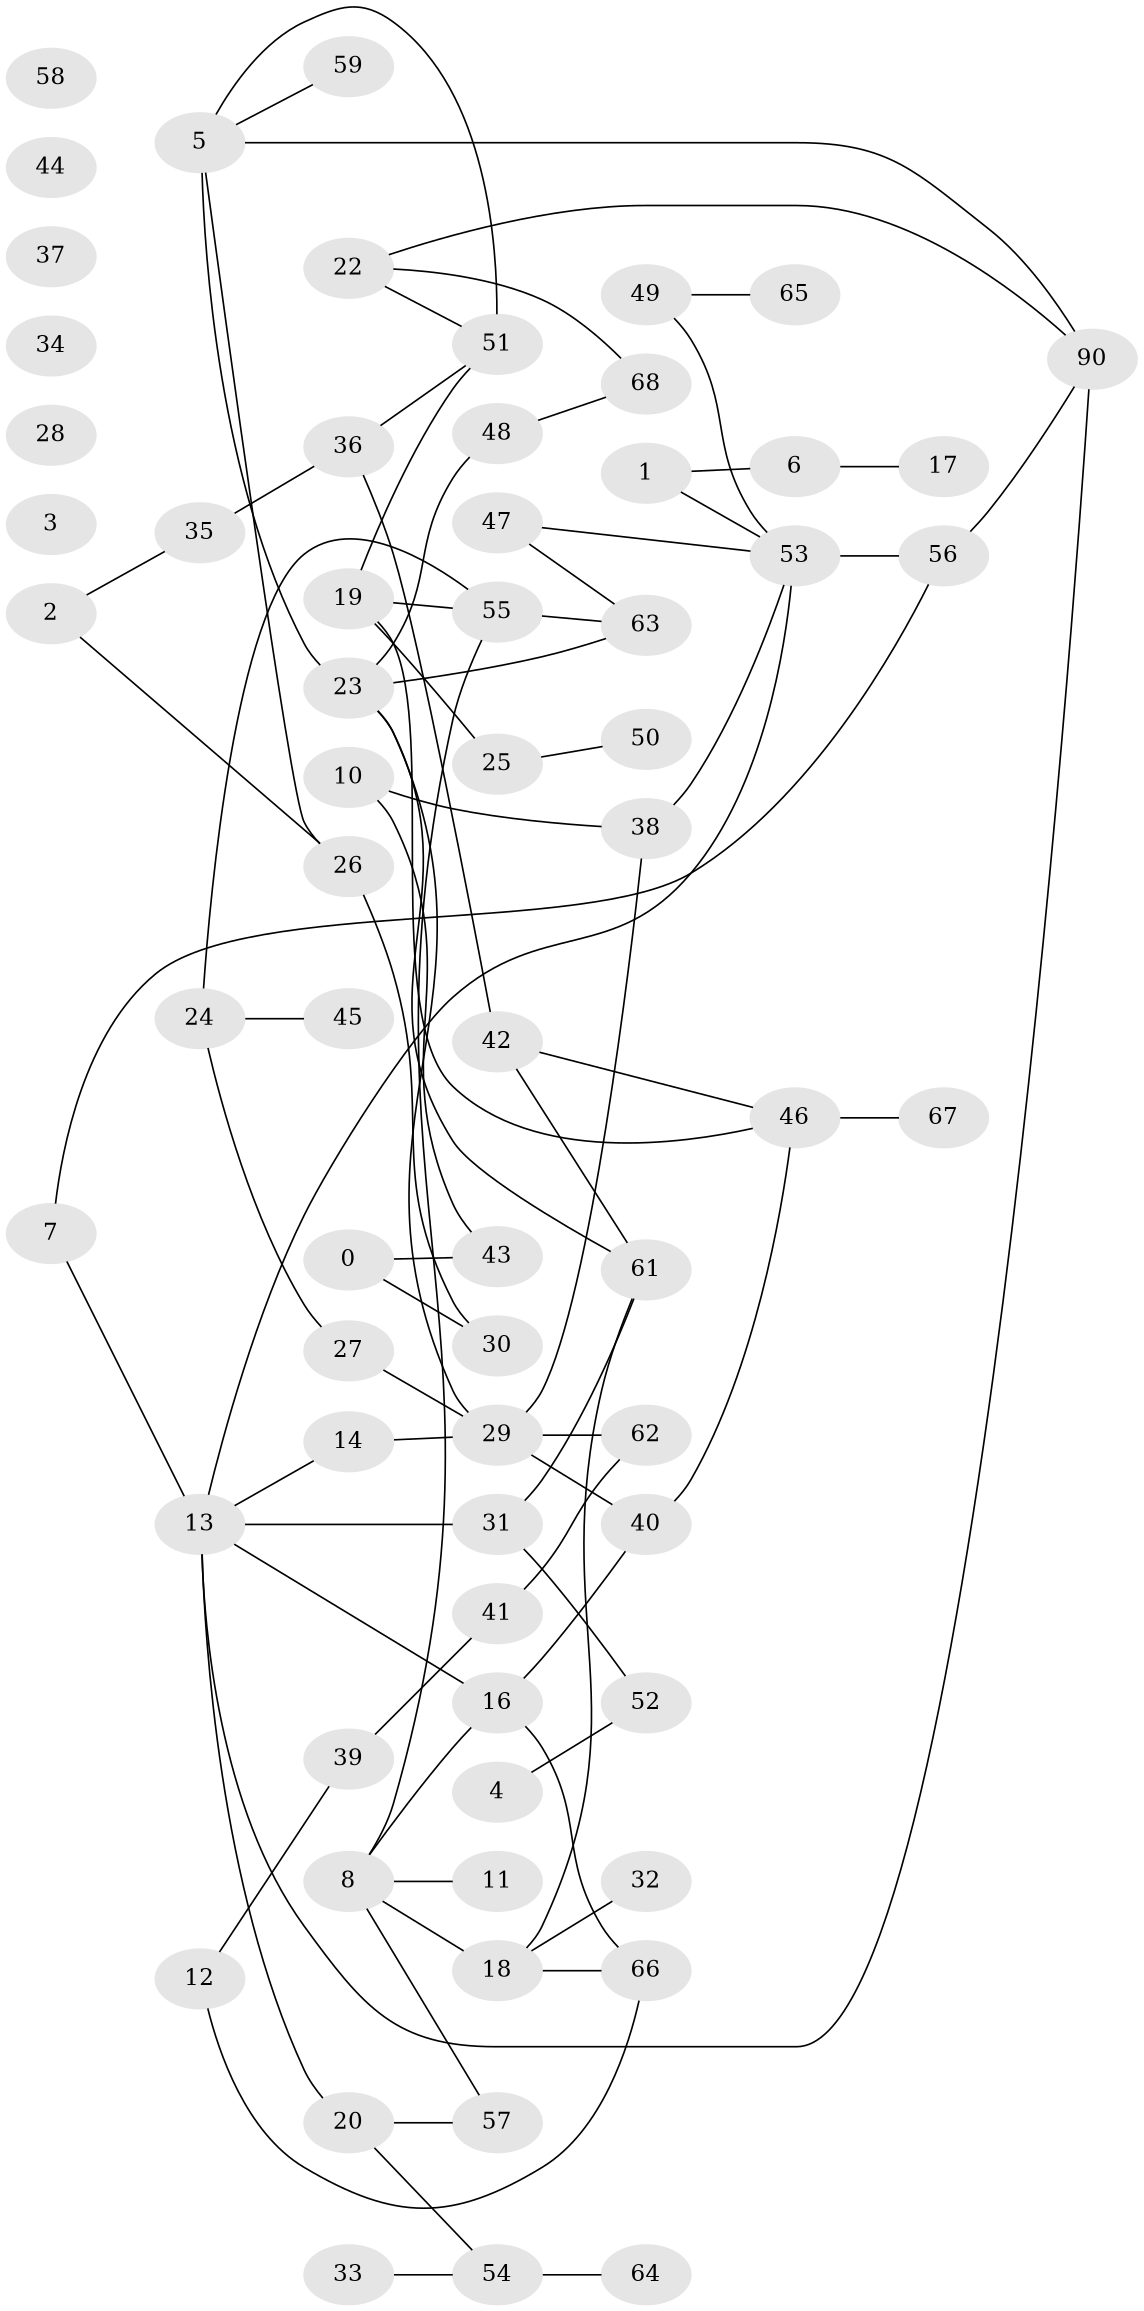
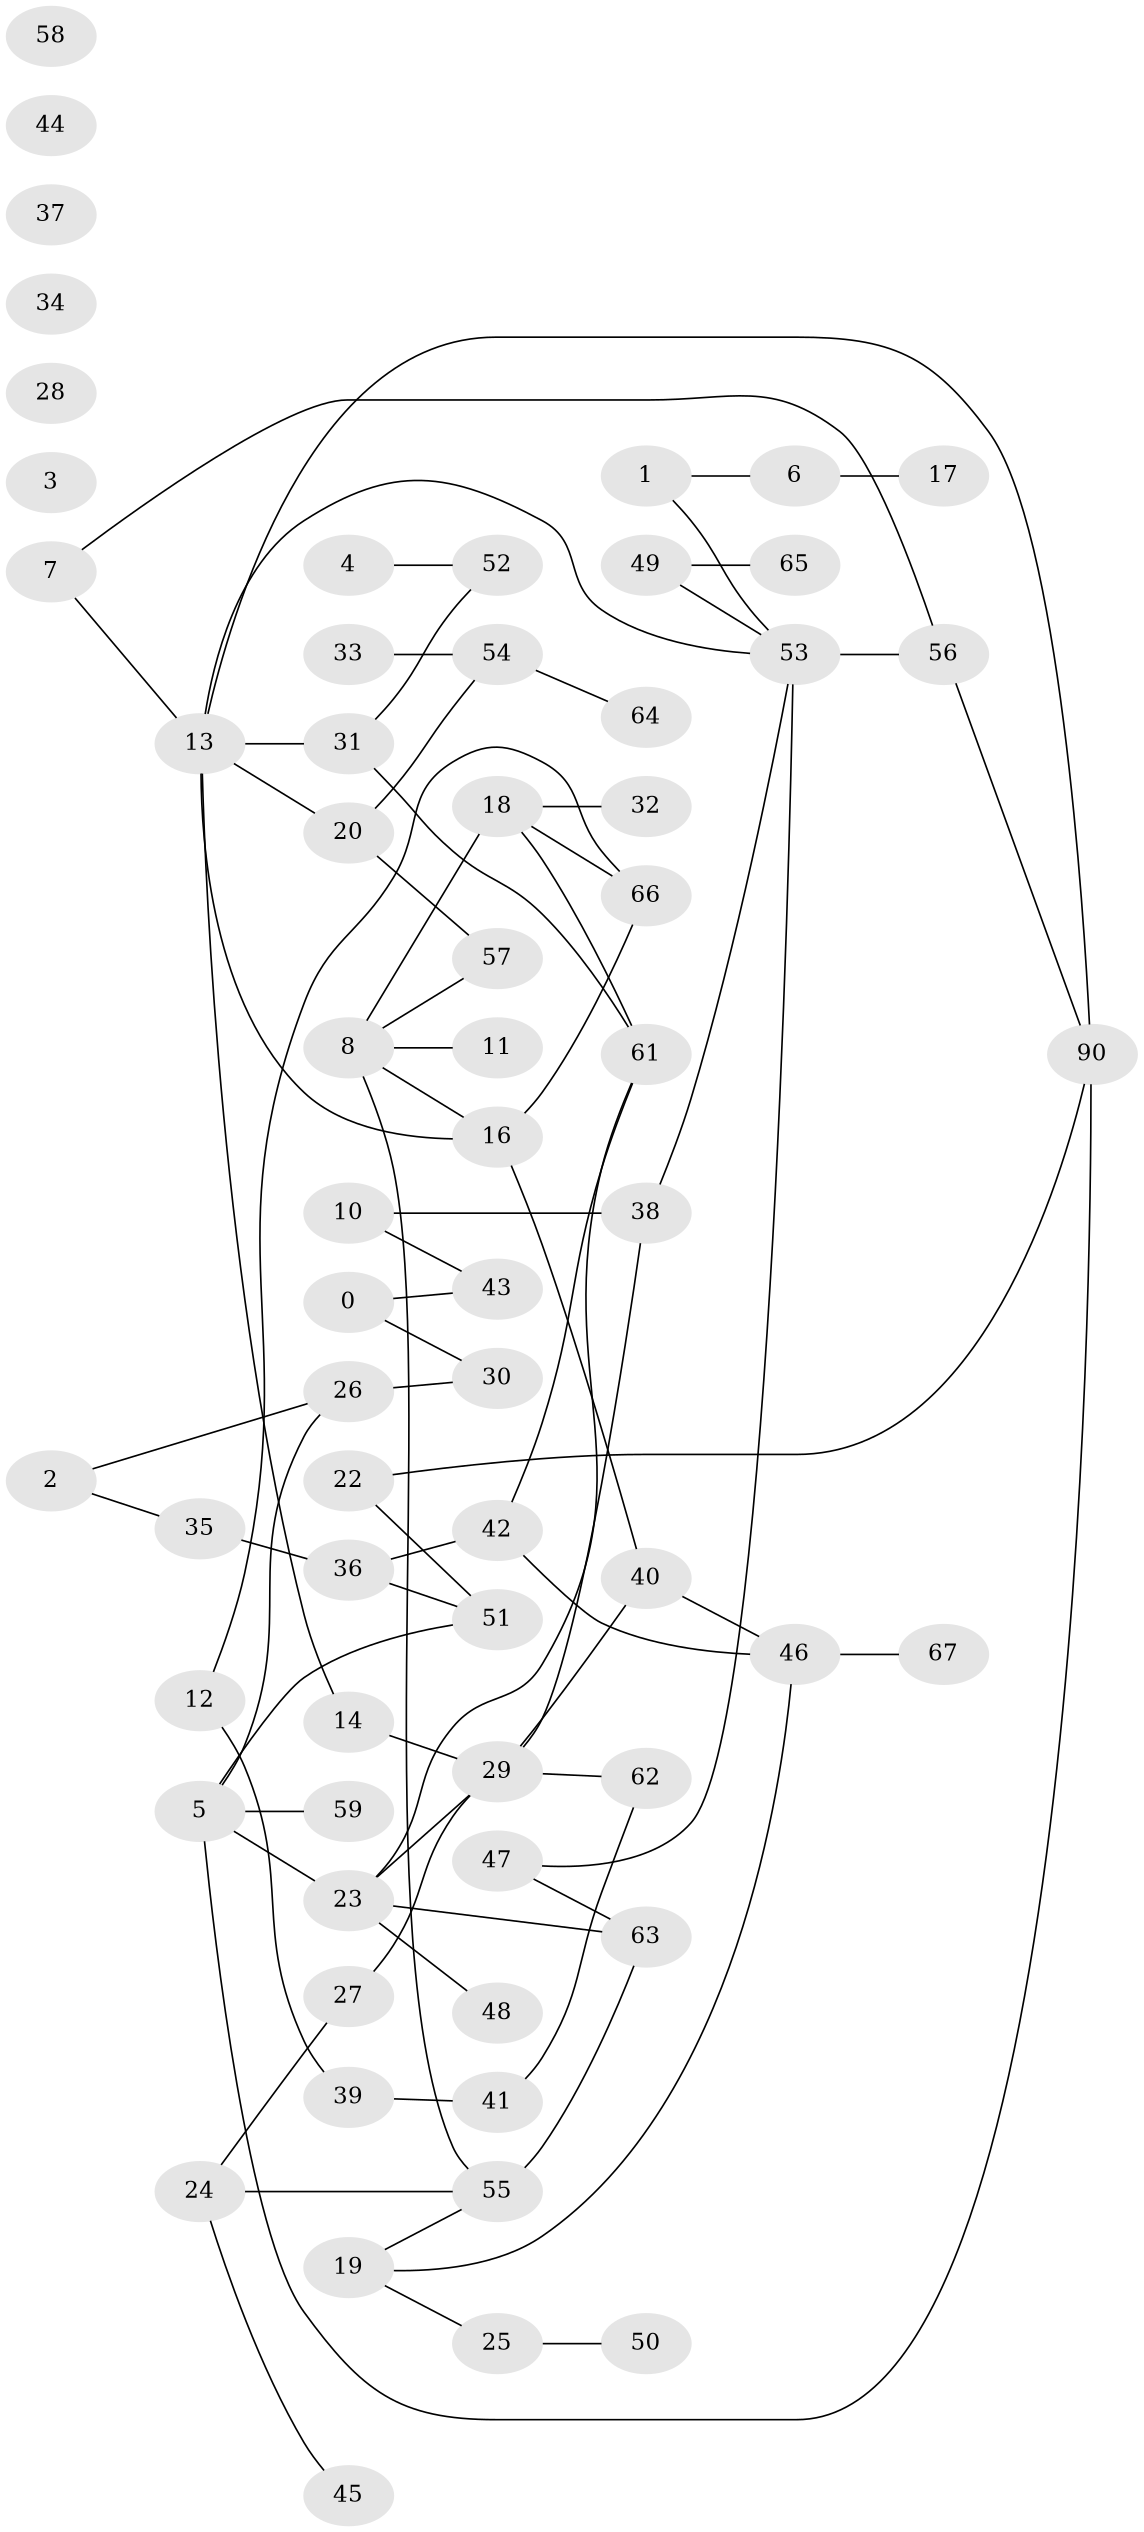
node "68": removed
edge "51" -- "19": removed
